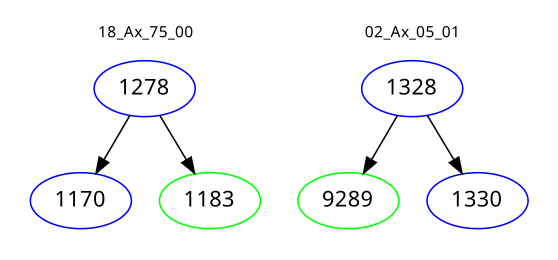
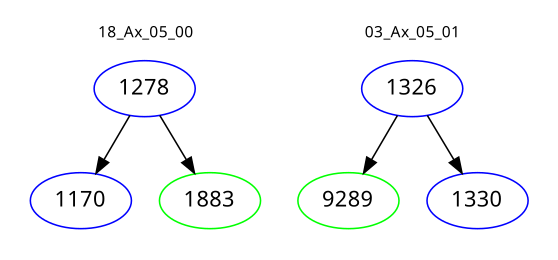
cluster "18_Ax_75_00": label "18_Ax_75_00" -> "18_Ax_05_00"
cluster "02_Ax_05_01": label "02_Ax_05_01" -> "03_Ax_05_01"
node "1328": label "1328" -> "1326"
node "1183": label "1183" -> "1883"
